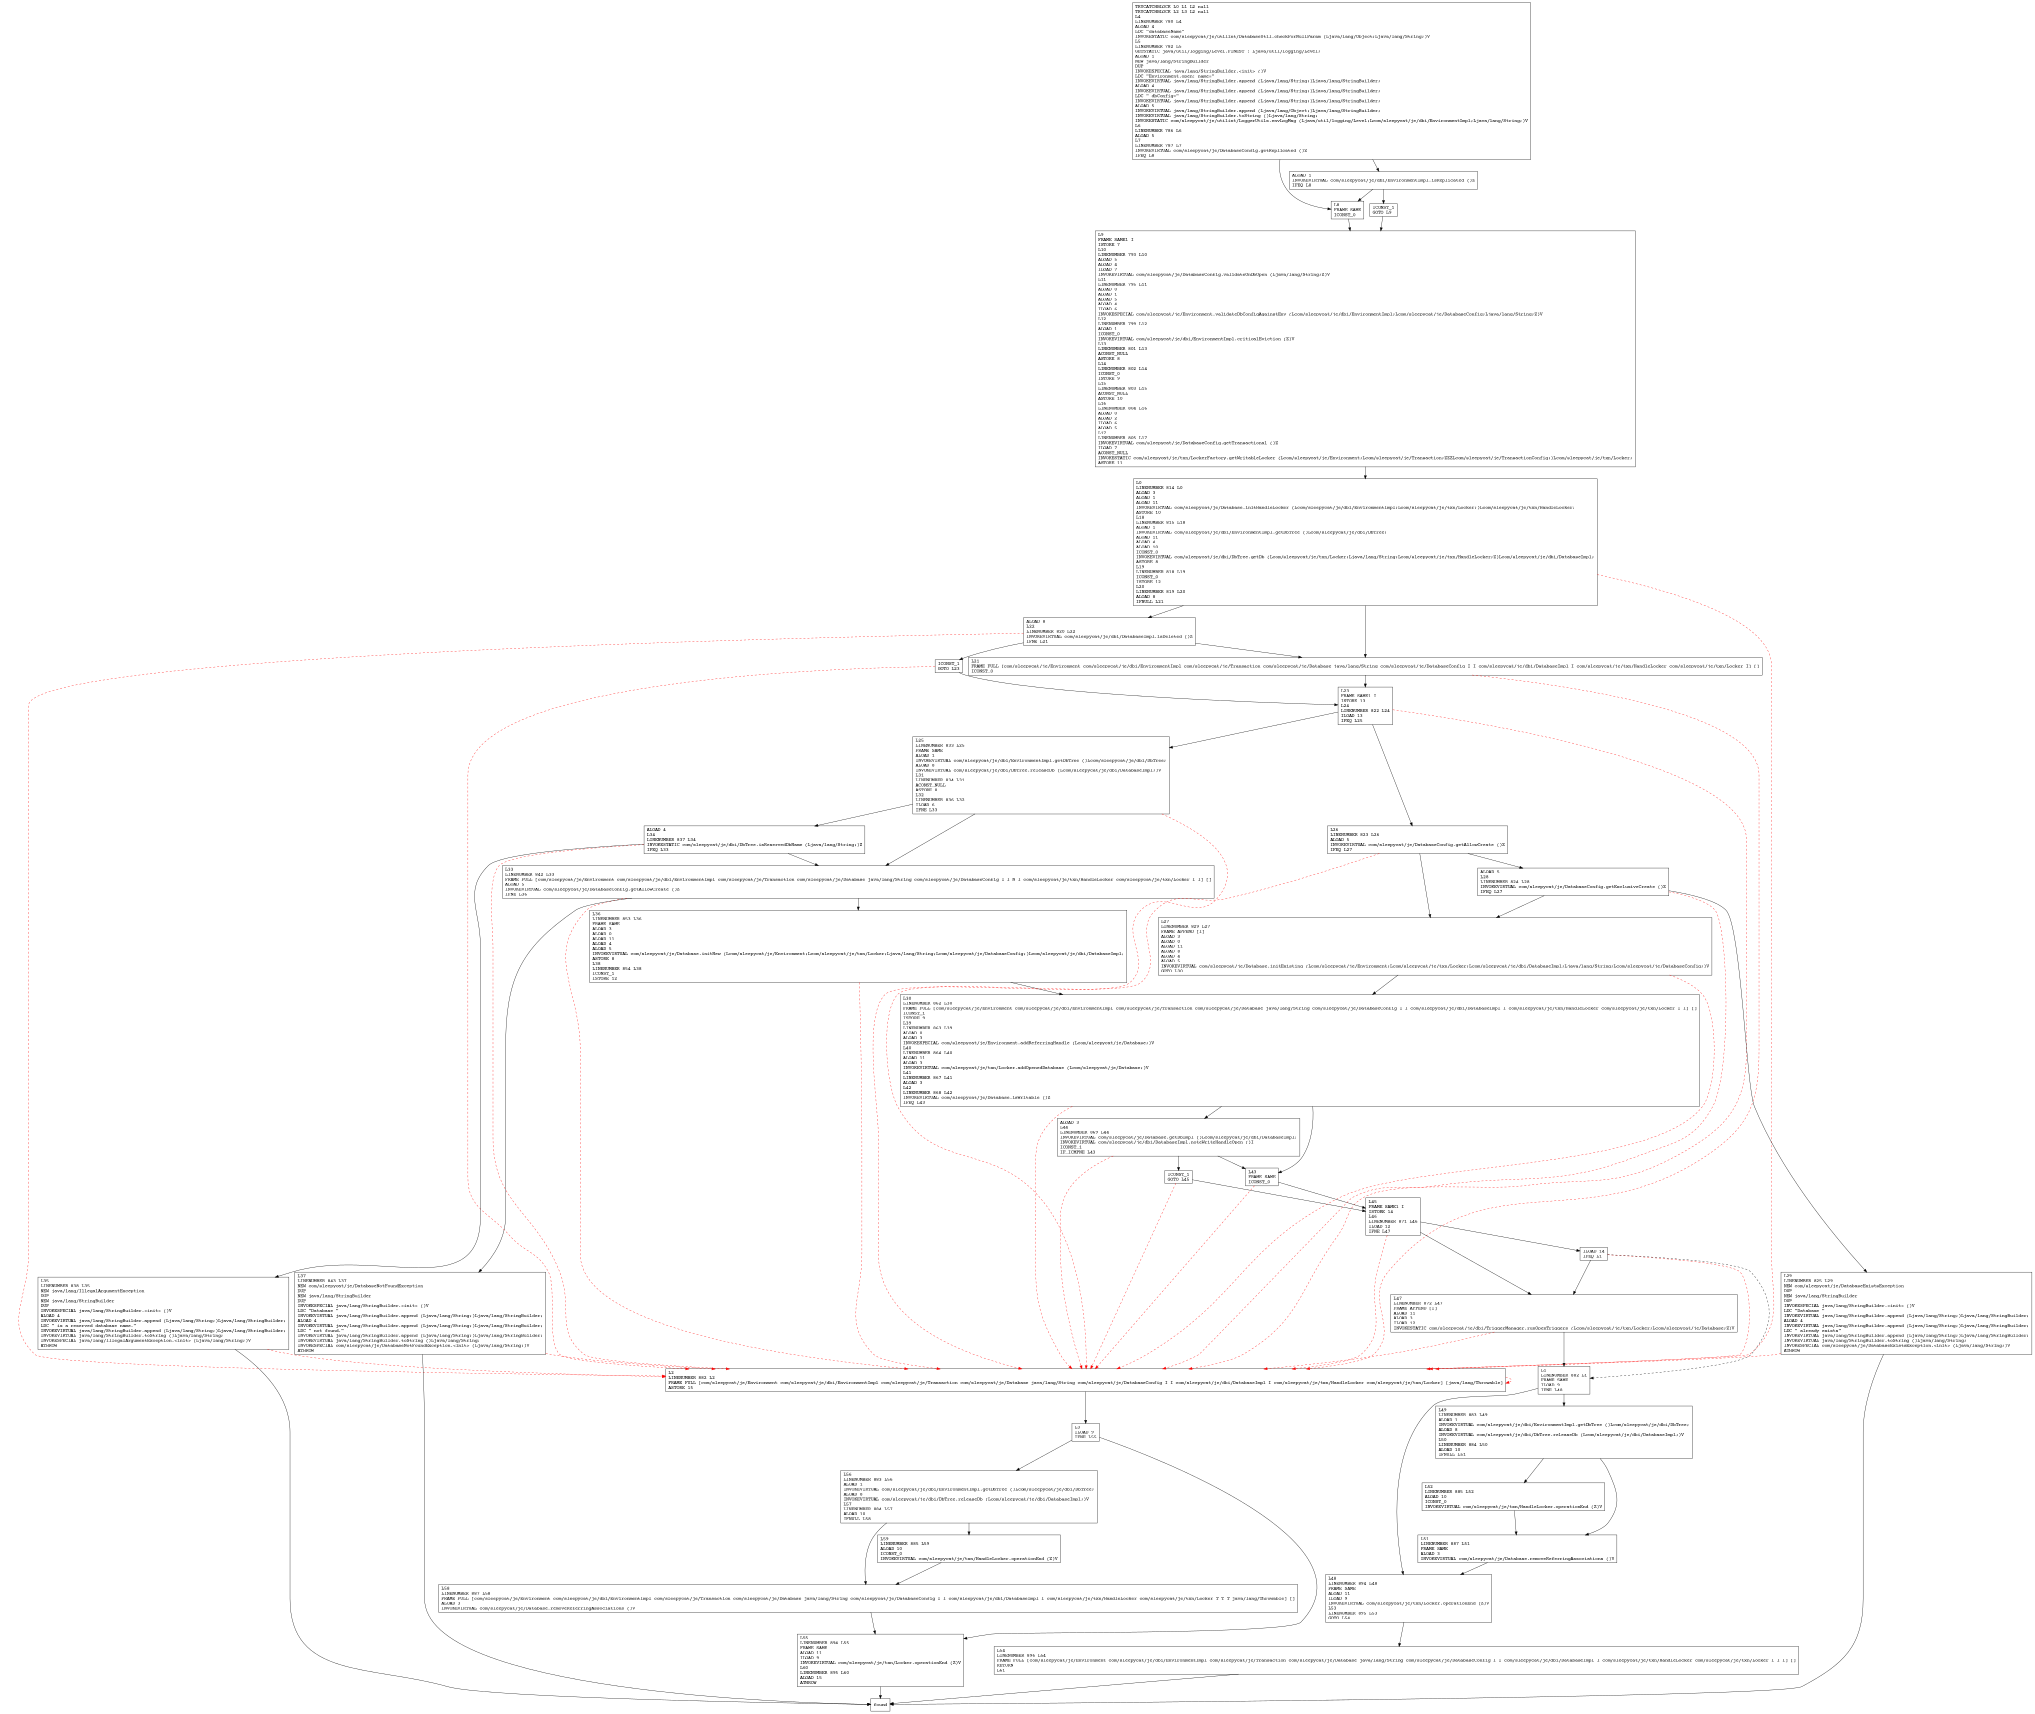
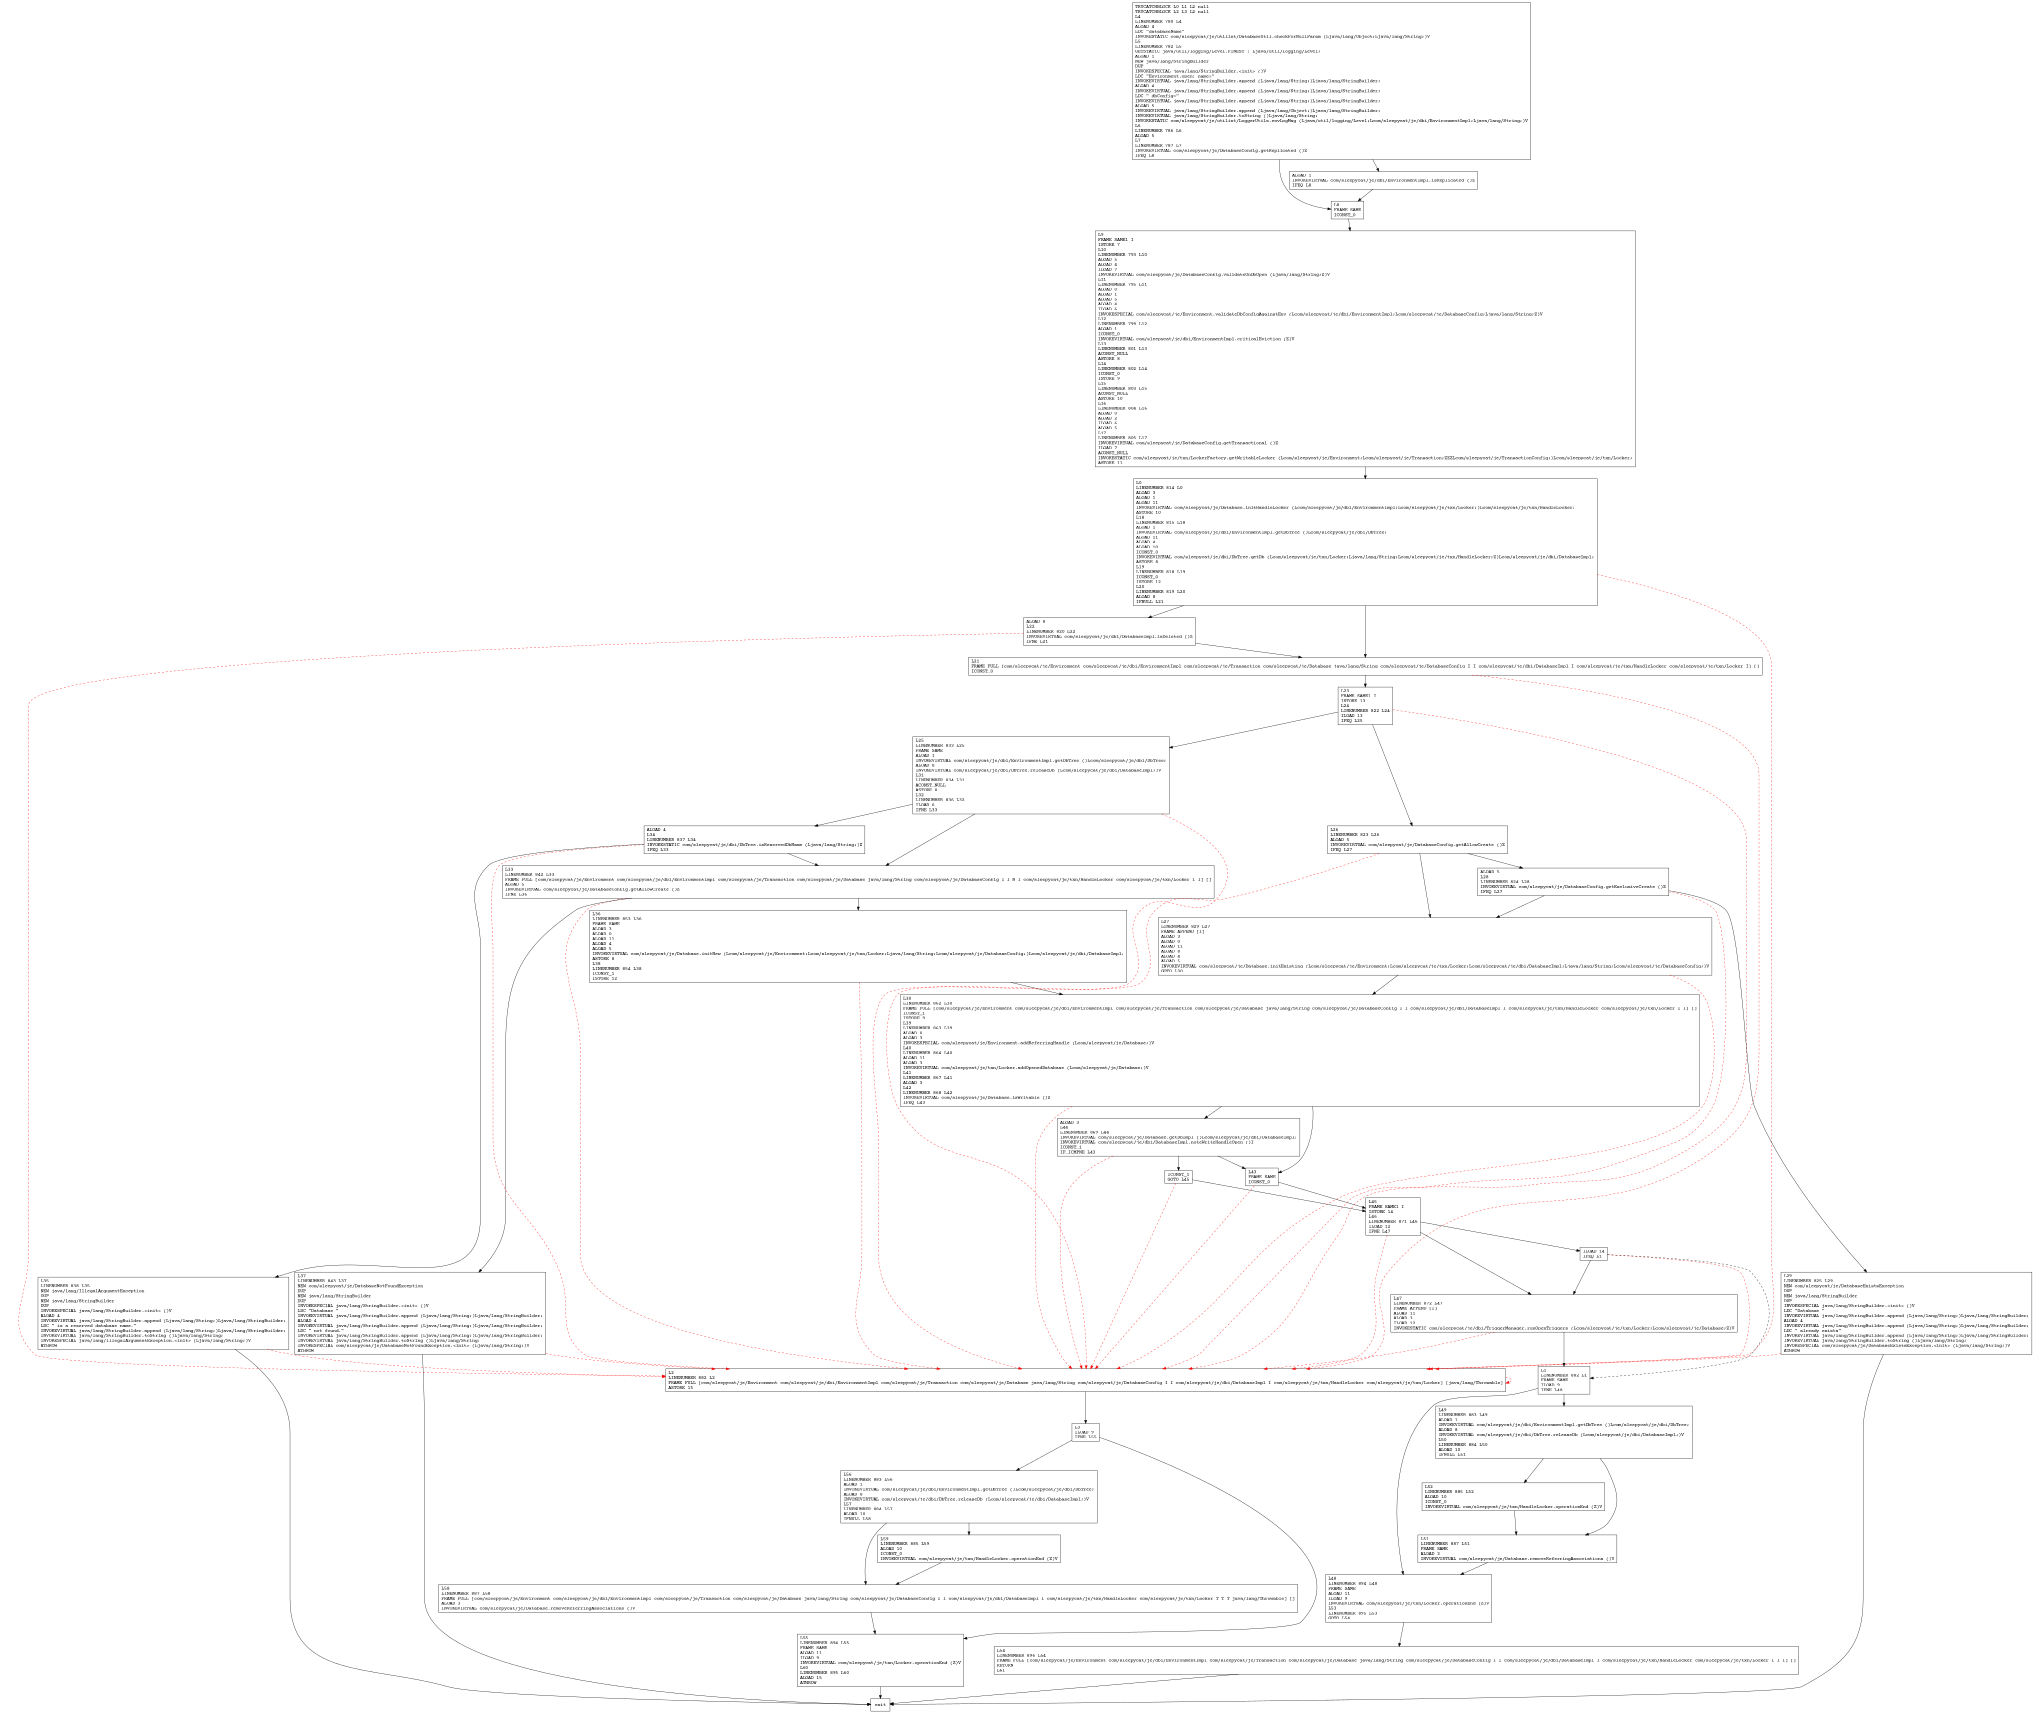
node "ICONST_1 GOTO L9": removed
node "ICONST_1 GOTO L23": removed
node "found": label "found" -> "exit"
